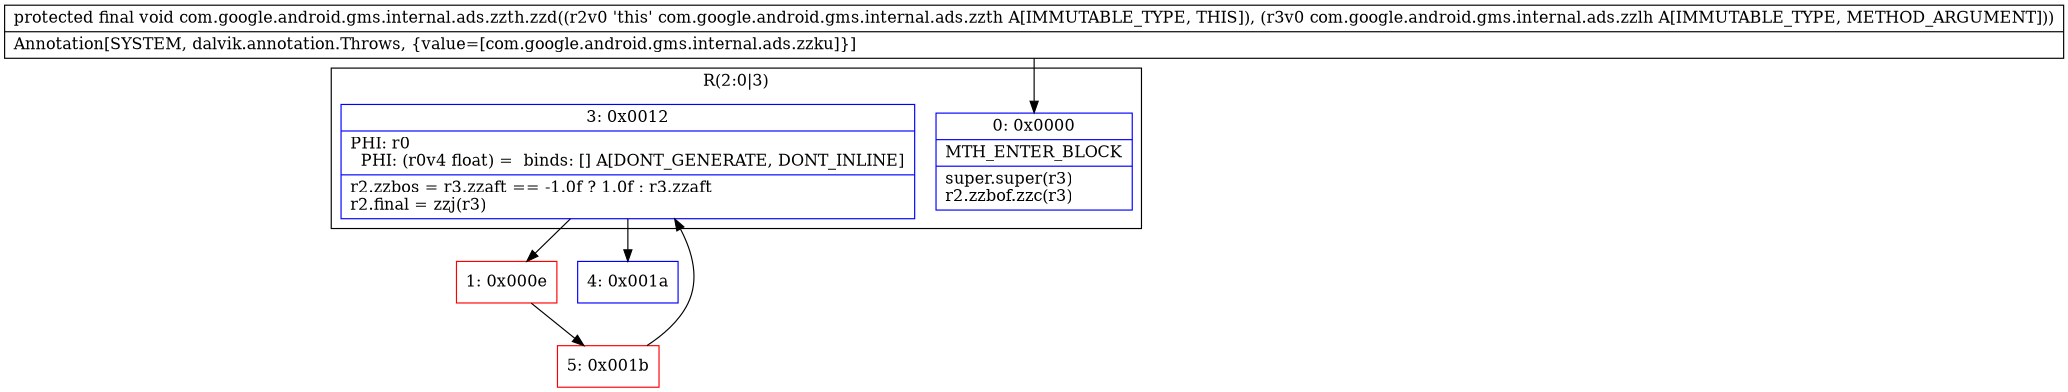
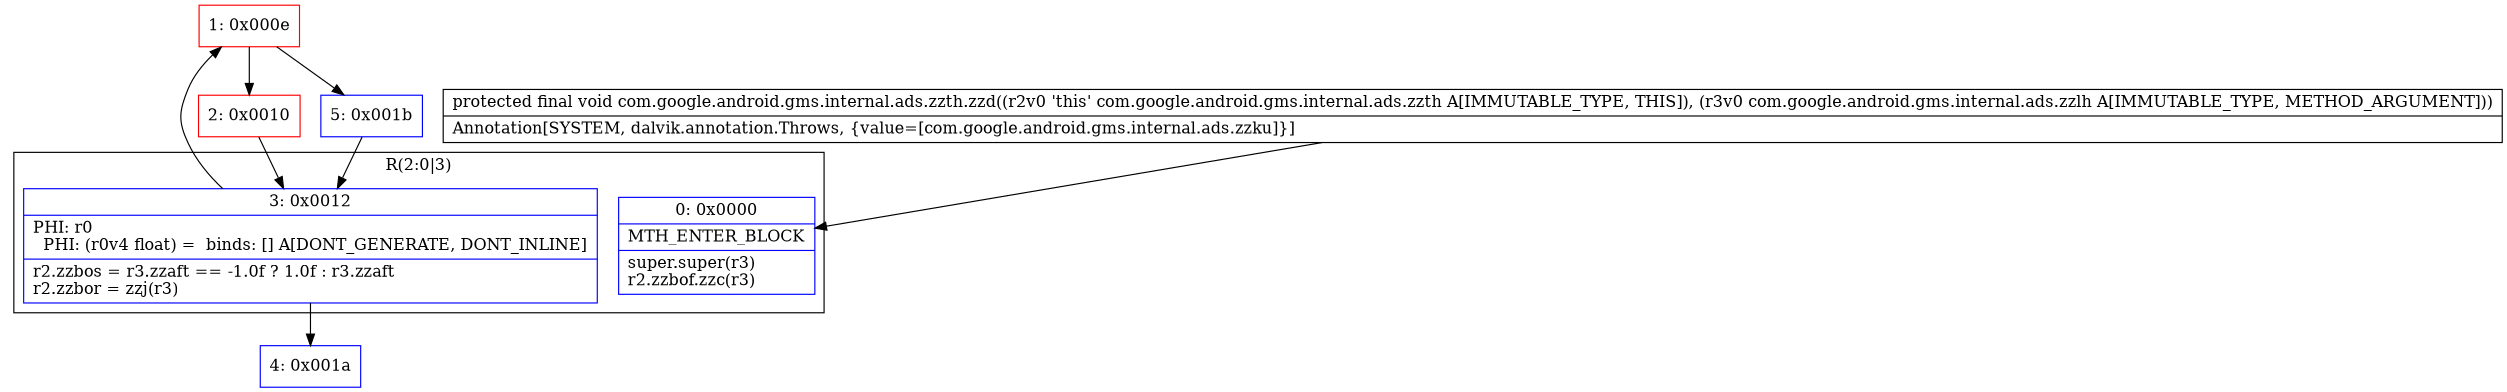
node "2: 0x0010": added
node "3: 0x0012": text "r2.final = zzj(r3)" -> "r2.zzbor = zzj(r3)"
node "5: 0x001b": color red -> blue
